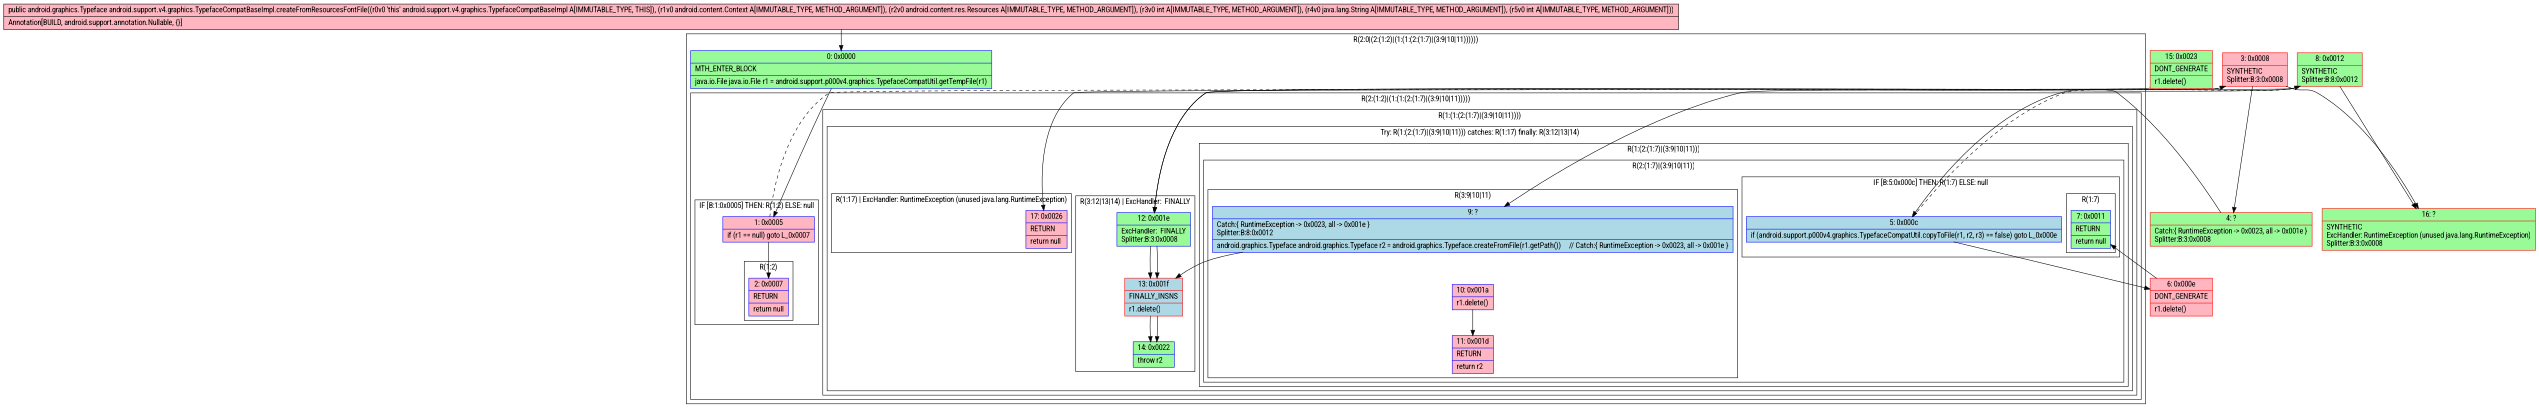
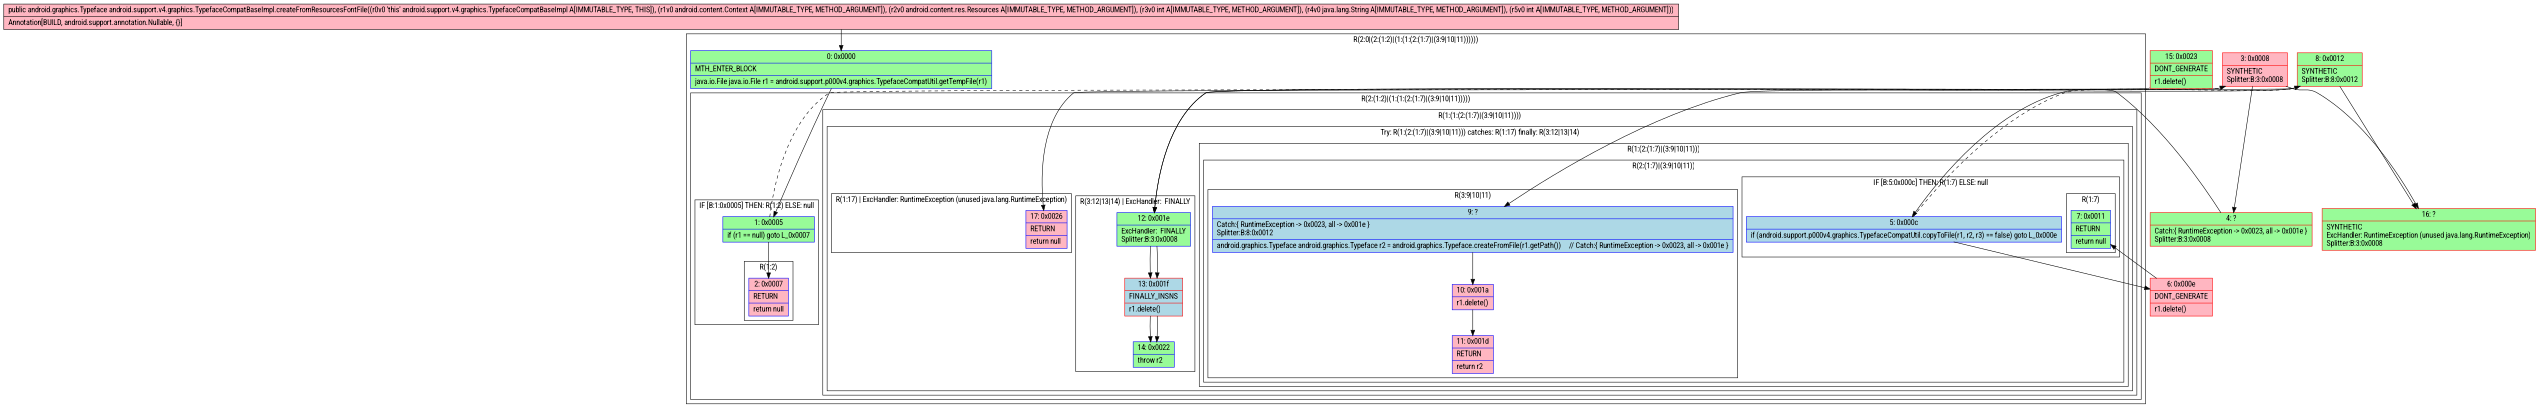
node "1: 0x0005": fillcolor lightpink -> palegreen
edge "9: ?" -> "13: 0x001f": now "9: ?" -> "10: 0x001a"
